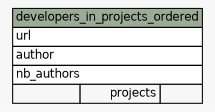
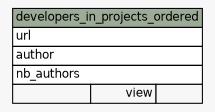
node "developers_in_projects_ordered": text "projects" -> "view"
